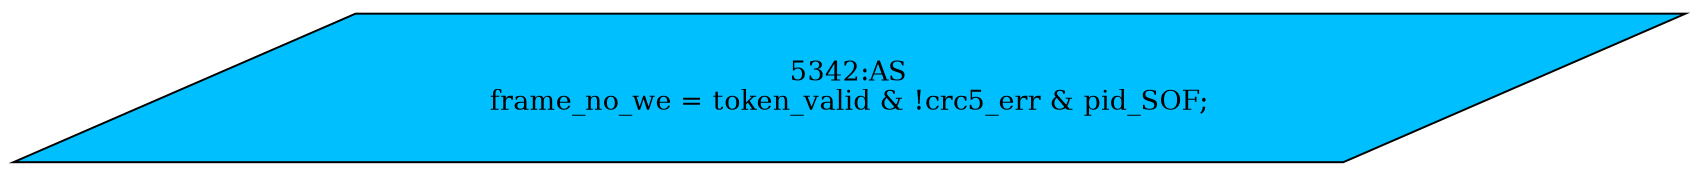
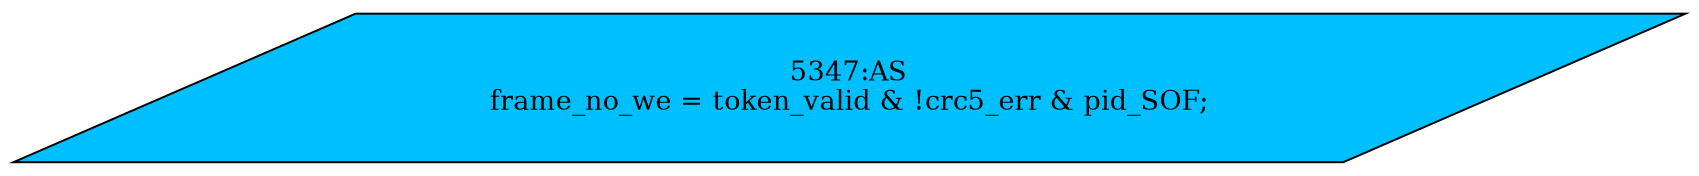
node "5342:AS frame_no_we = token_valid & !crc5_err & pid_SOF;": label "5342:AS frame_no_we = token_valid & !crc5_err & pid_SOF;" -> "5347:AS frame_no_we = token_valid & !crc5_err & pid_SOF;"
